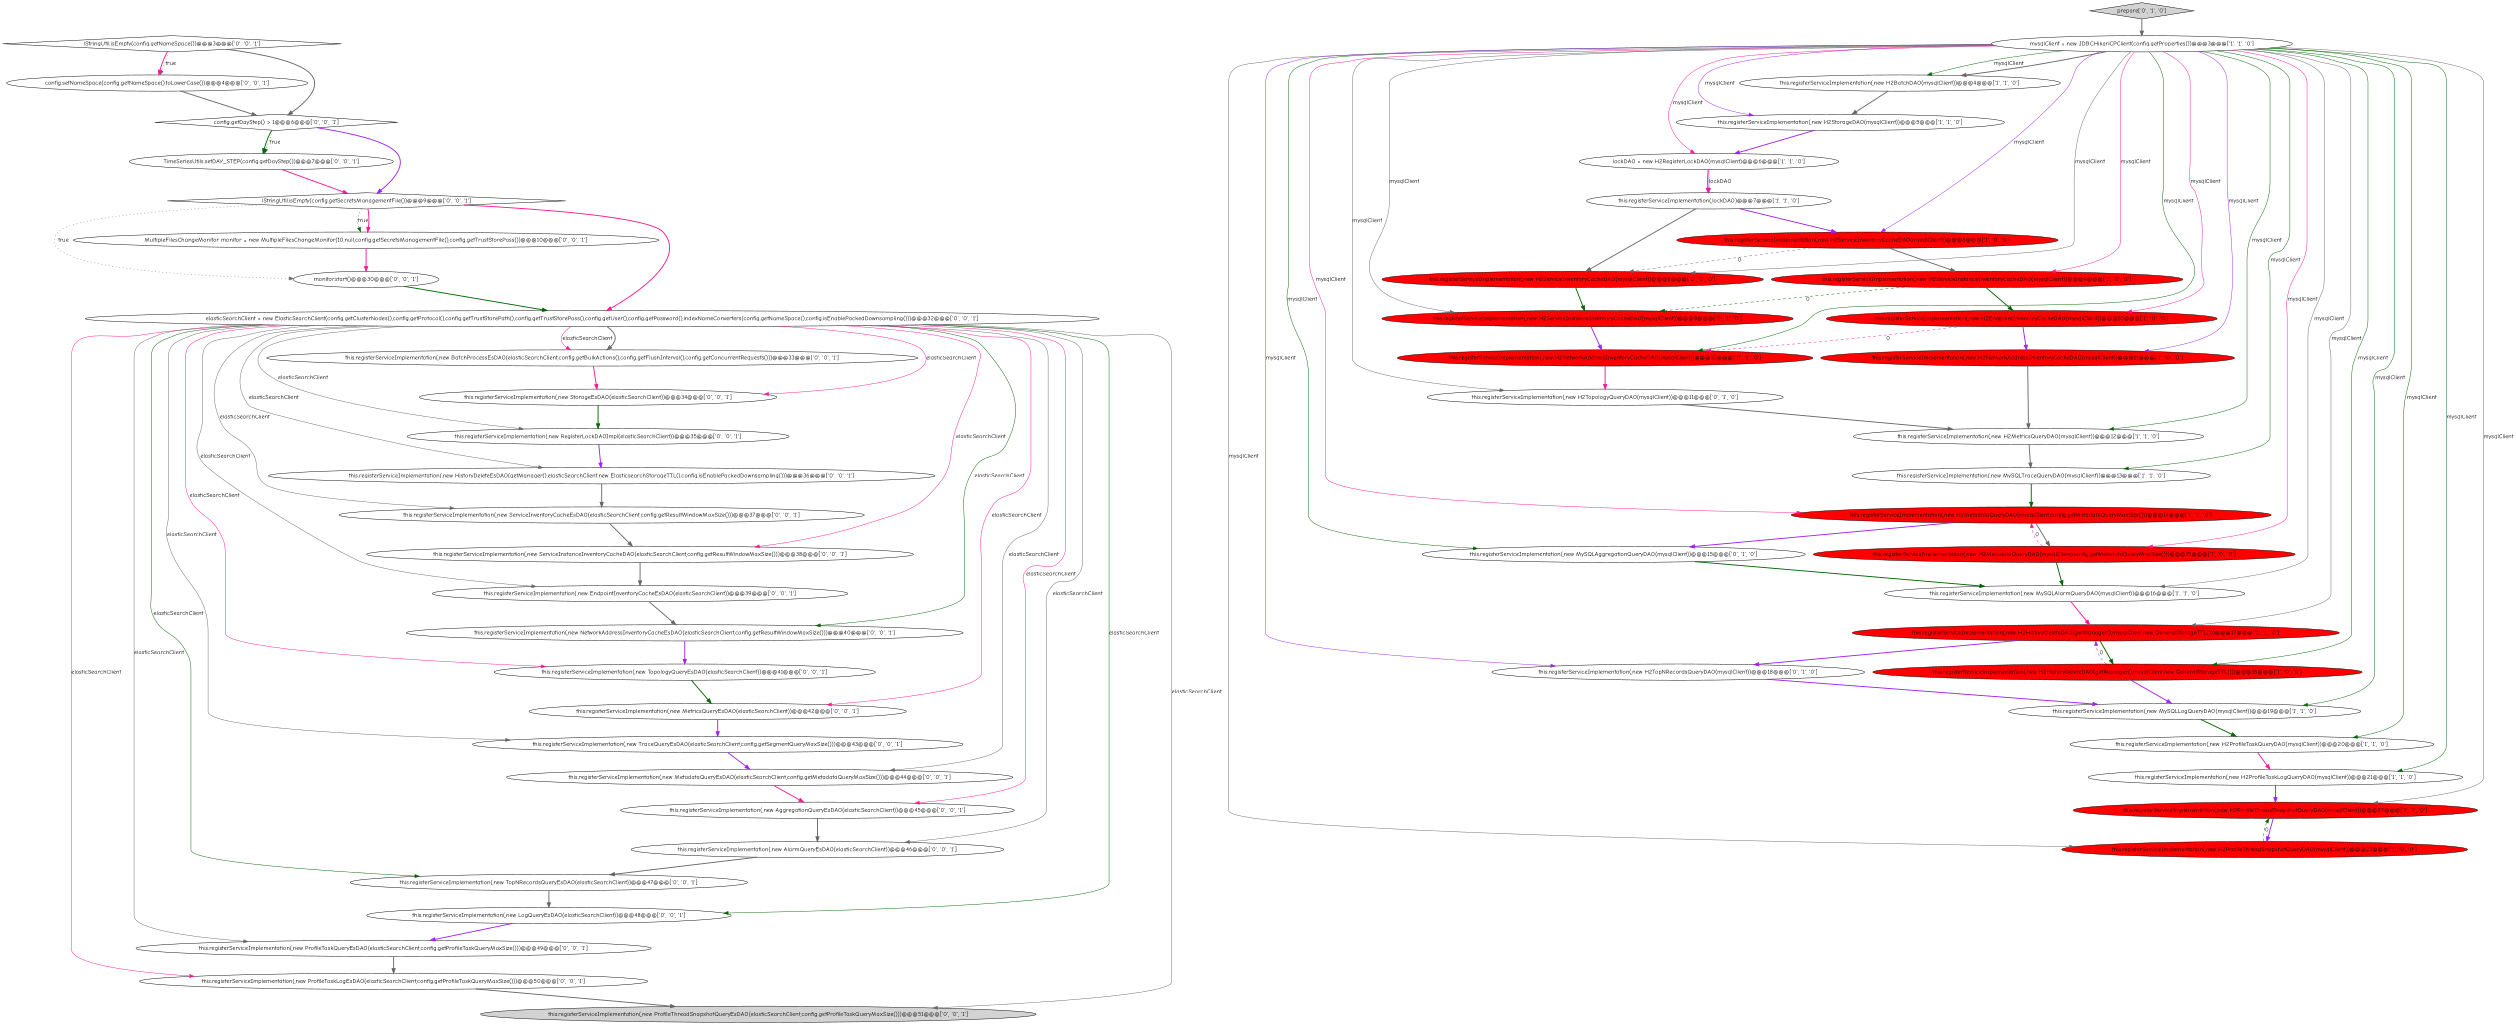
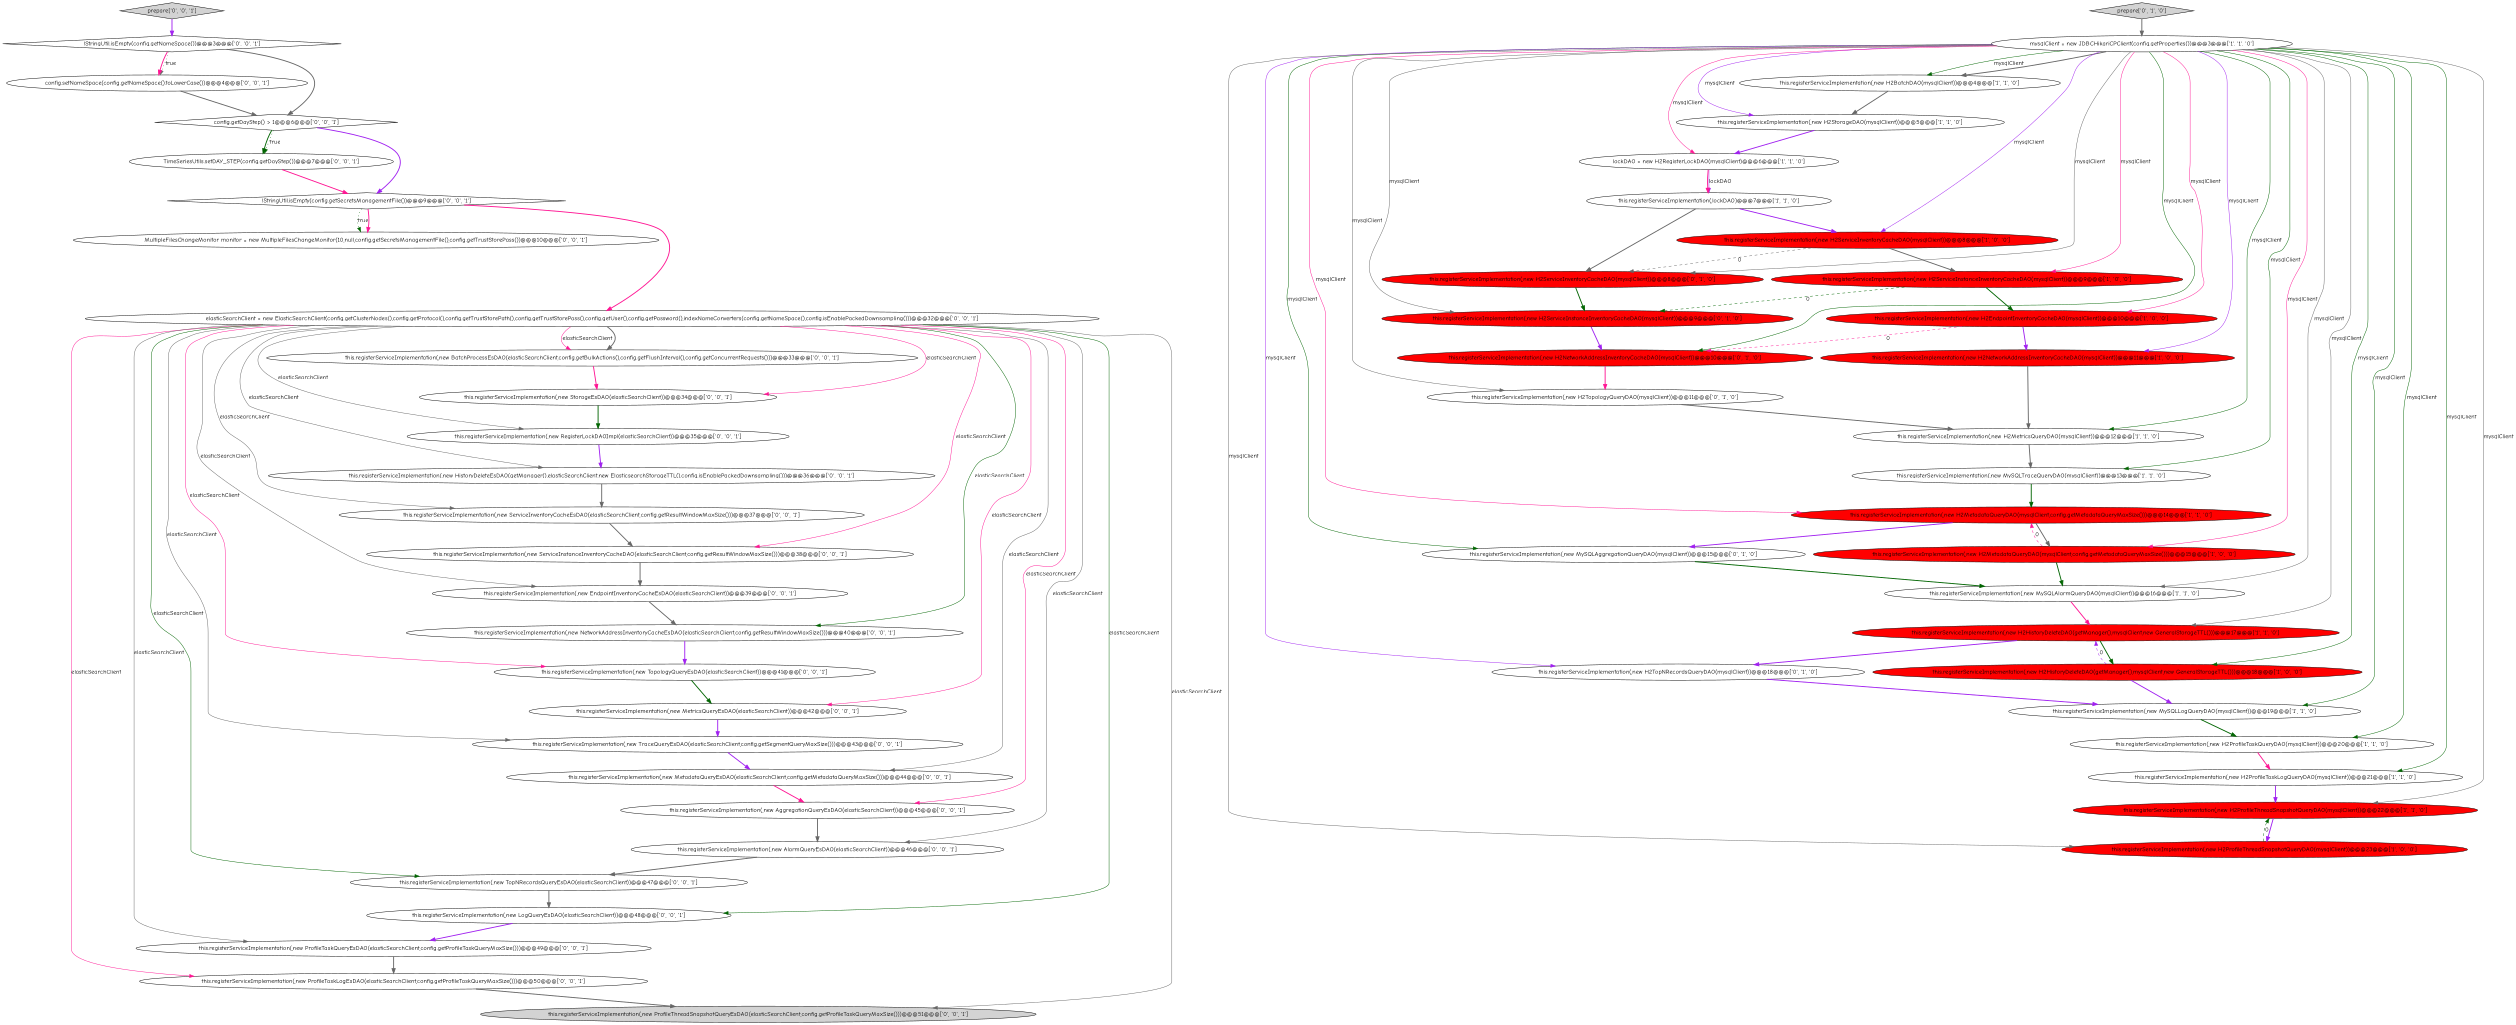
node "prepare['0', '0', '1']": added
node "monitor.start()@@@30@@@['0', '0', '1']": removed
